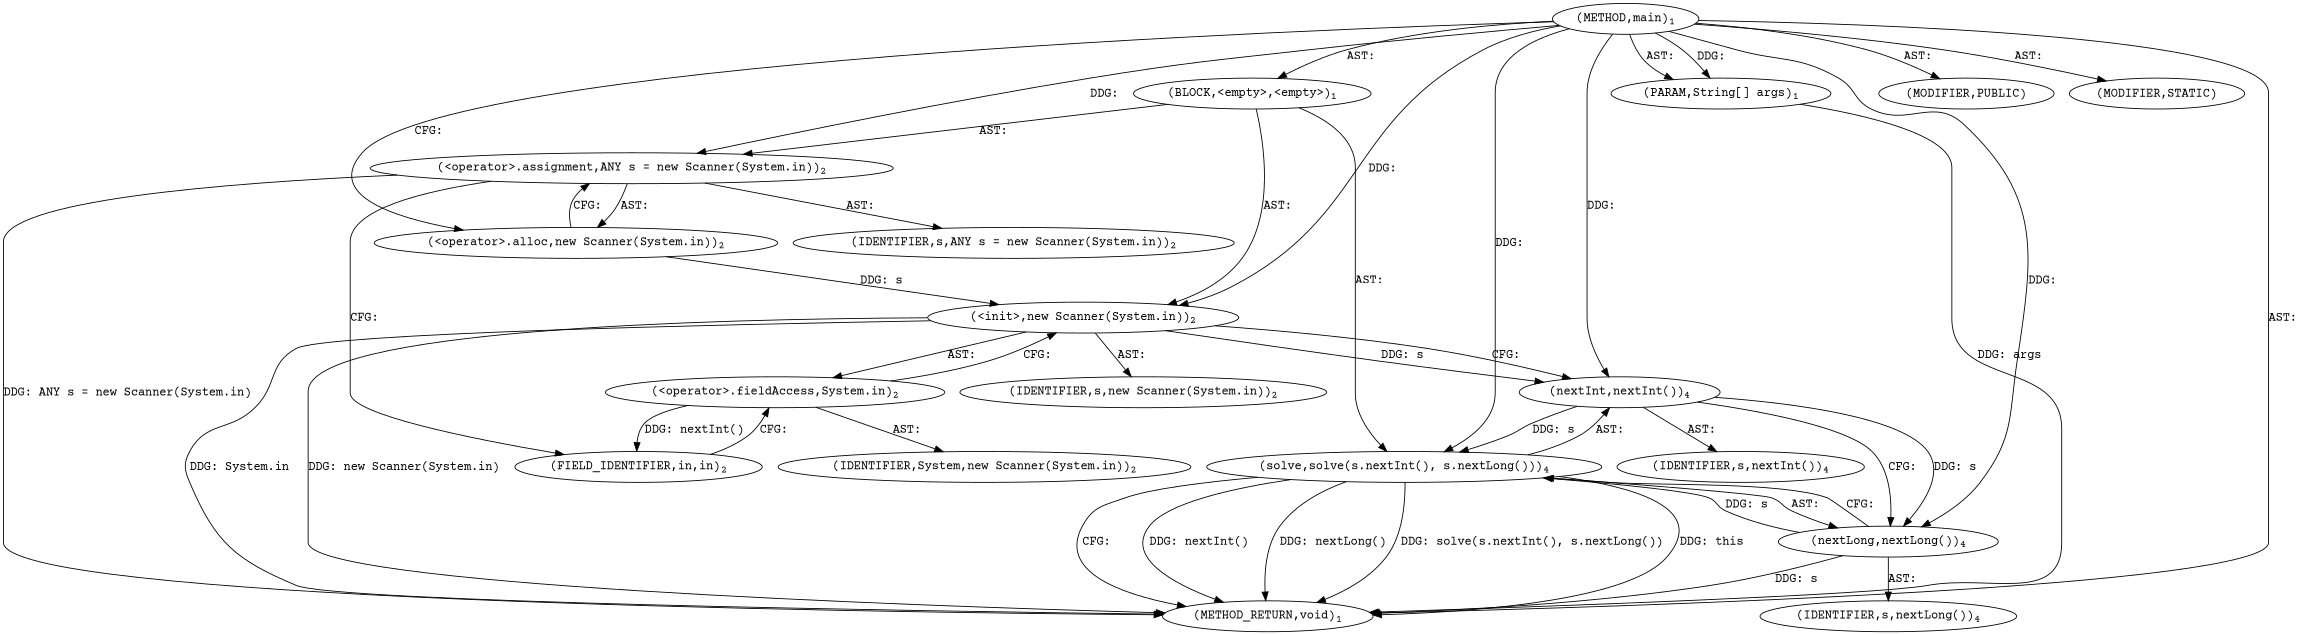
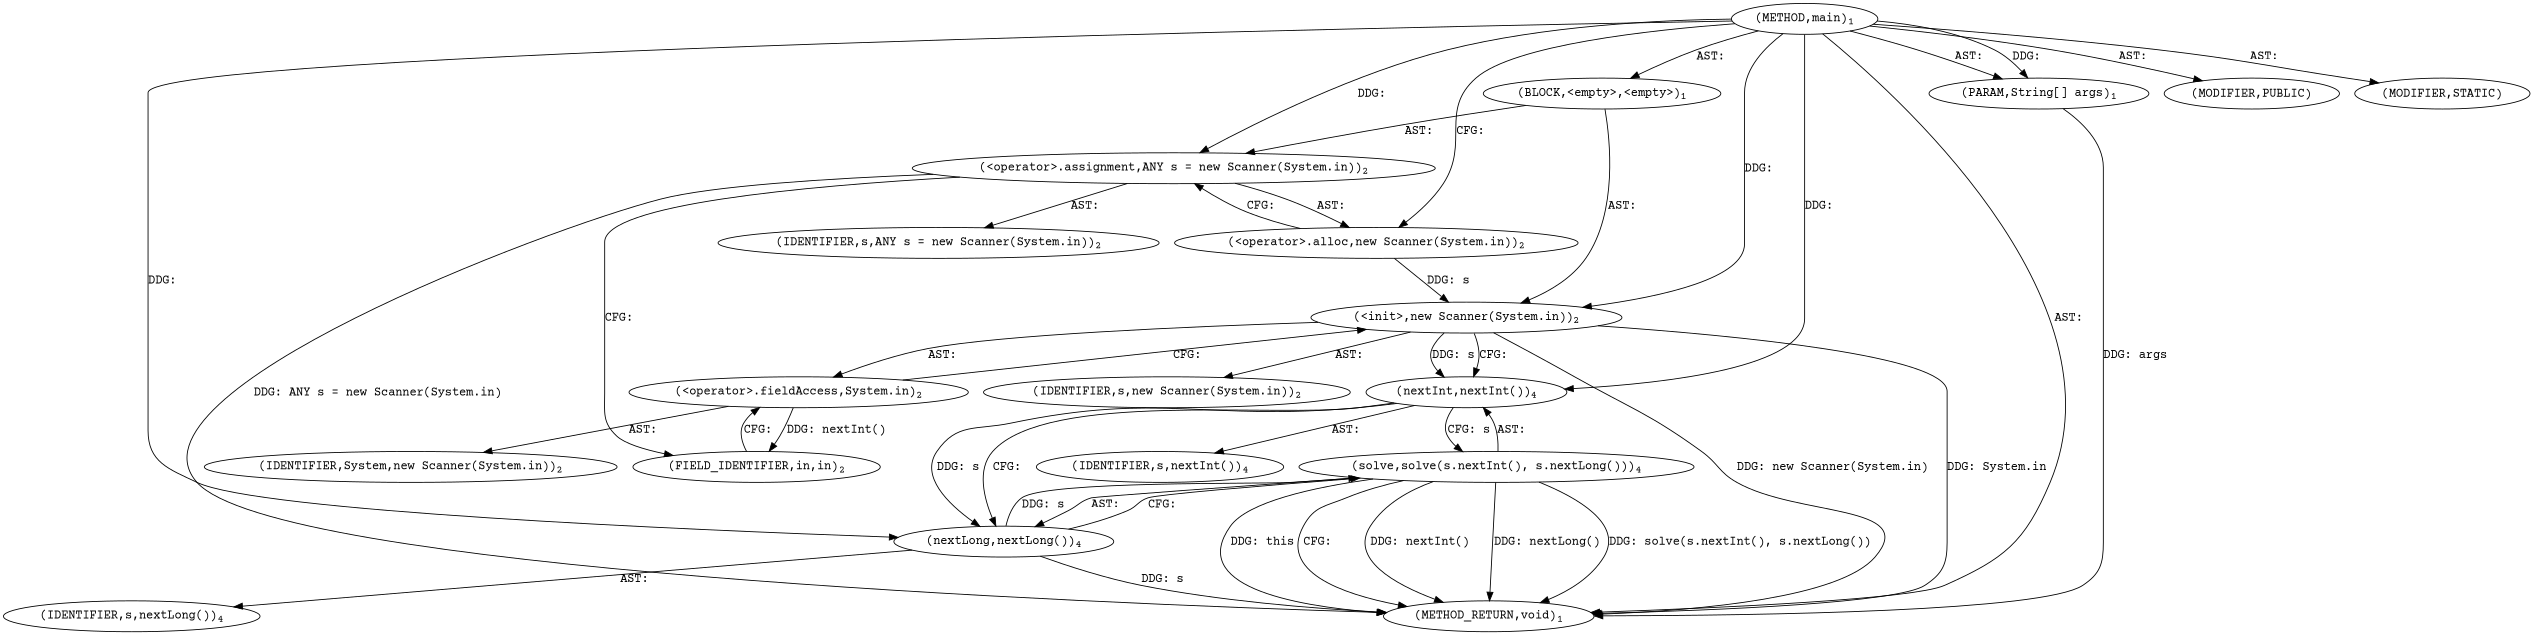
edge "(METHOD,main)" -> "(solve,solve(s.nextInt(), s.nextLong()))": removed, label "DDG:"
edge "(BLOCK,<empty>,<empty>)" -> "(solve,solve(s.nextInt(), s.nextLong()))": removed, label "AST:"
edge "(nextInt,nextInt())" -> "(solve,solve(s.nextInt(), s.nextLong()))": label "DDG: s" -> "CFG: s"
